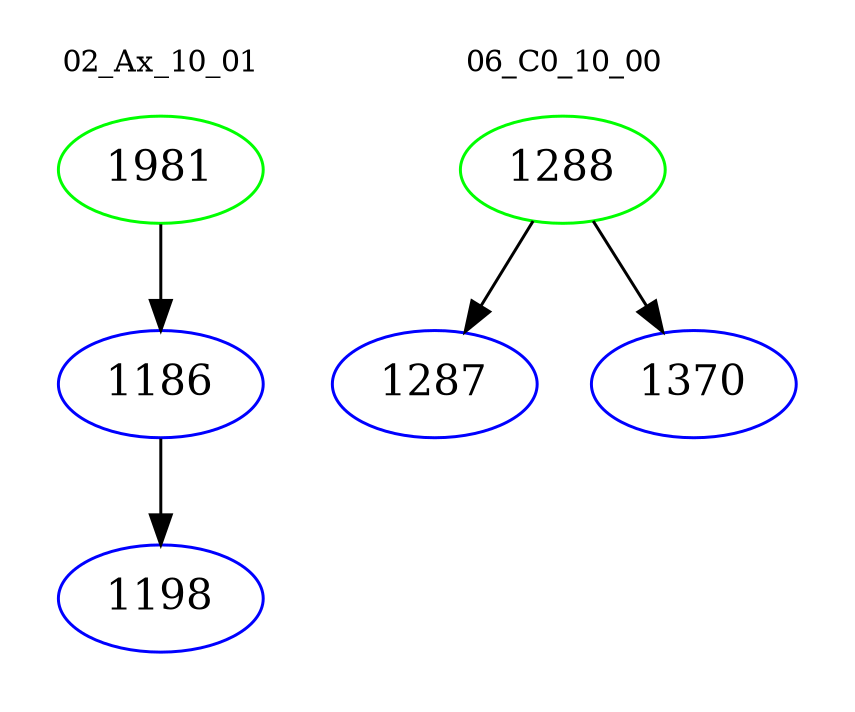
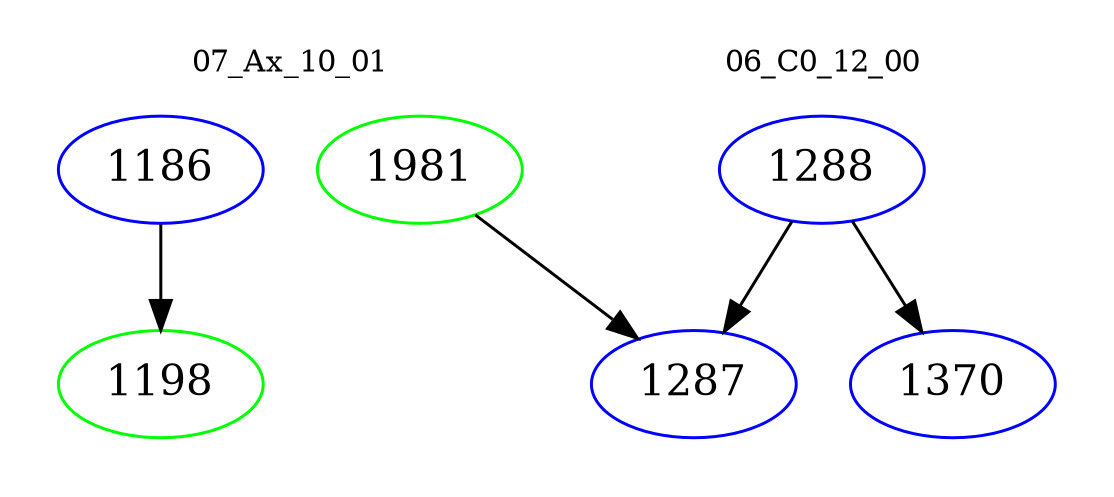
cluster "02_Ax_10_01": label "02_Ax_10_01" -> "07_Ax_10_01"
cluster "06_C0_10_00": label "06_C0_10_00" -> "06_C0_12_00"
node "1288": color green -> blue
edge "1981" -> "1186": now "1981" -> "1287"
node "1198": color blue -> green
